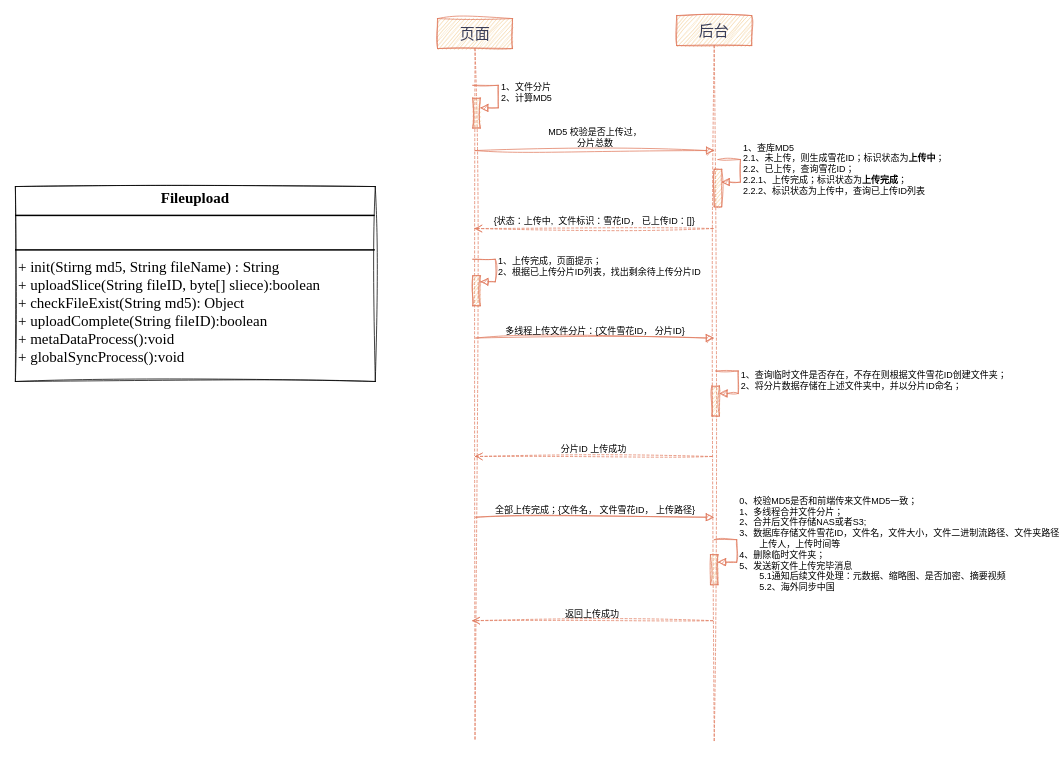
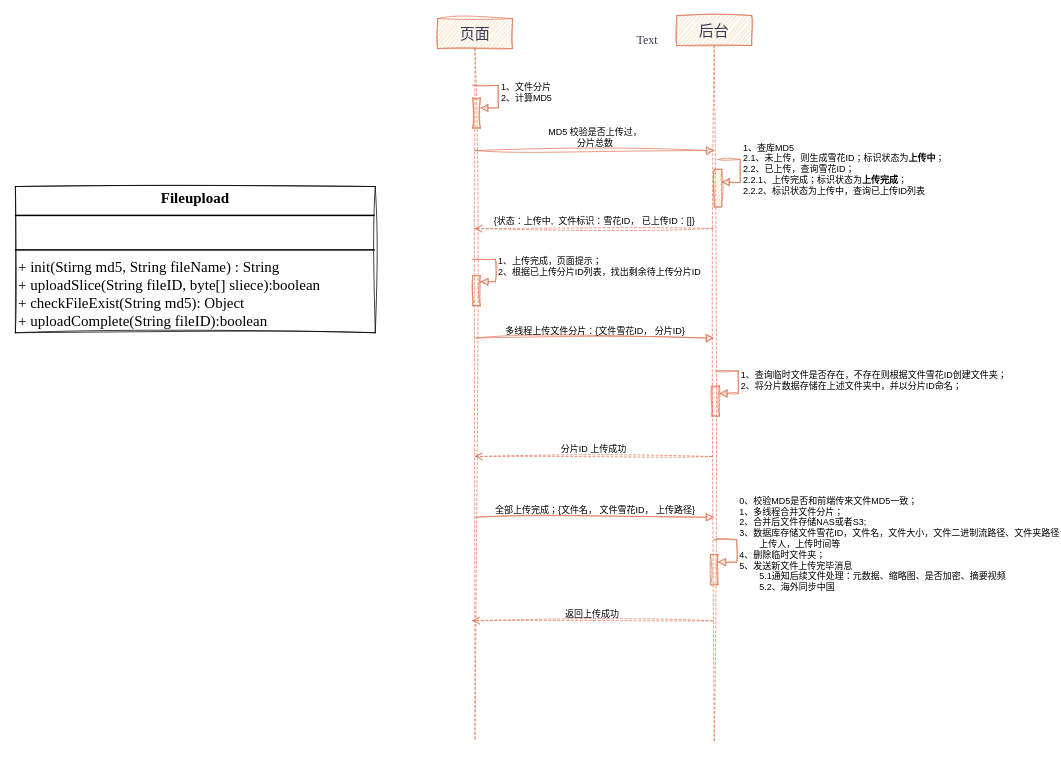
node "Text": added
node "Fileupload + init(Stirng md5, String fileName) : String + uploadSlice(String fileID, byte[] sliece):boolean + checkFileExist(String md5): Object + uploadComplete(String fileID):boolean + metaDataProcess():void + globalSyncProcess():void": size 360x195 -> 360x146
